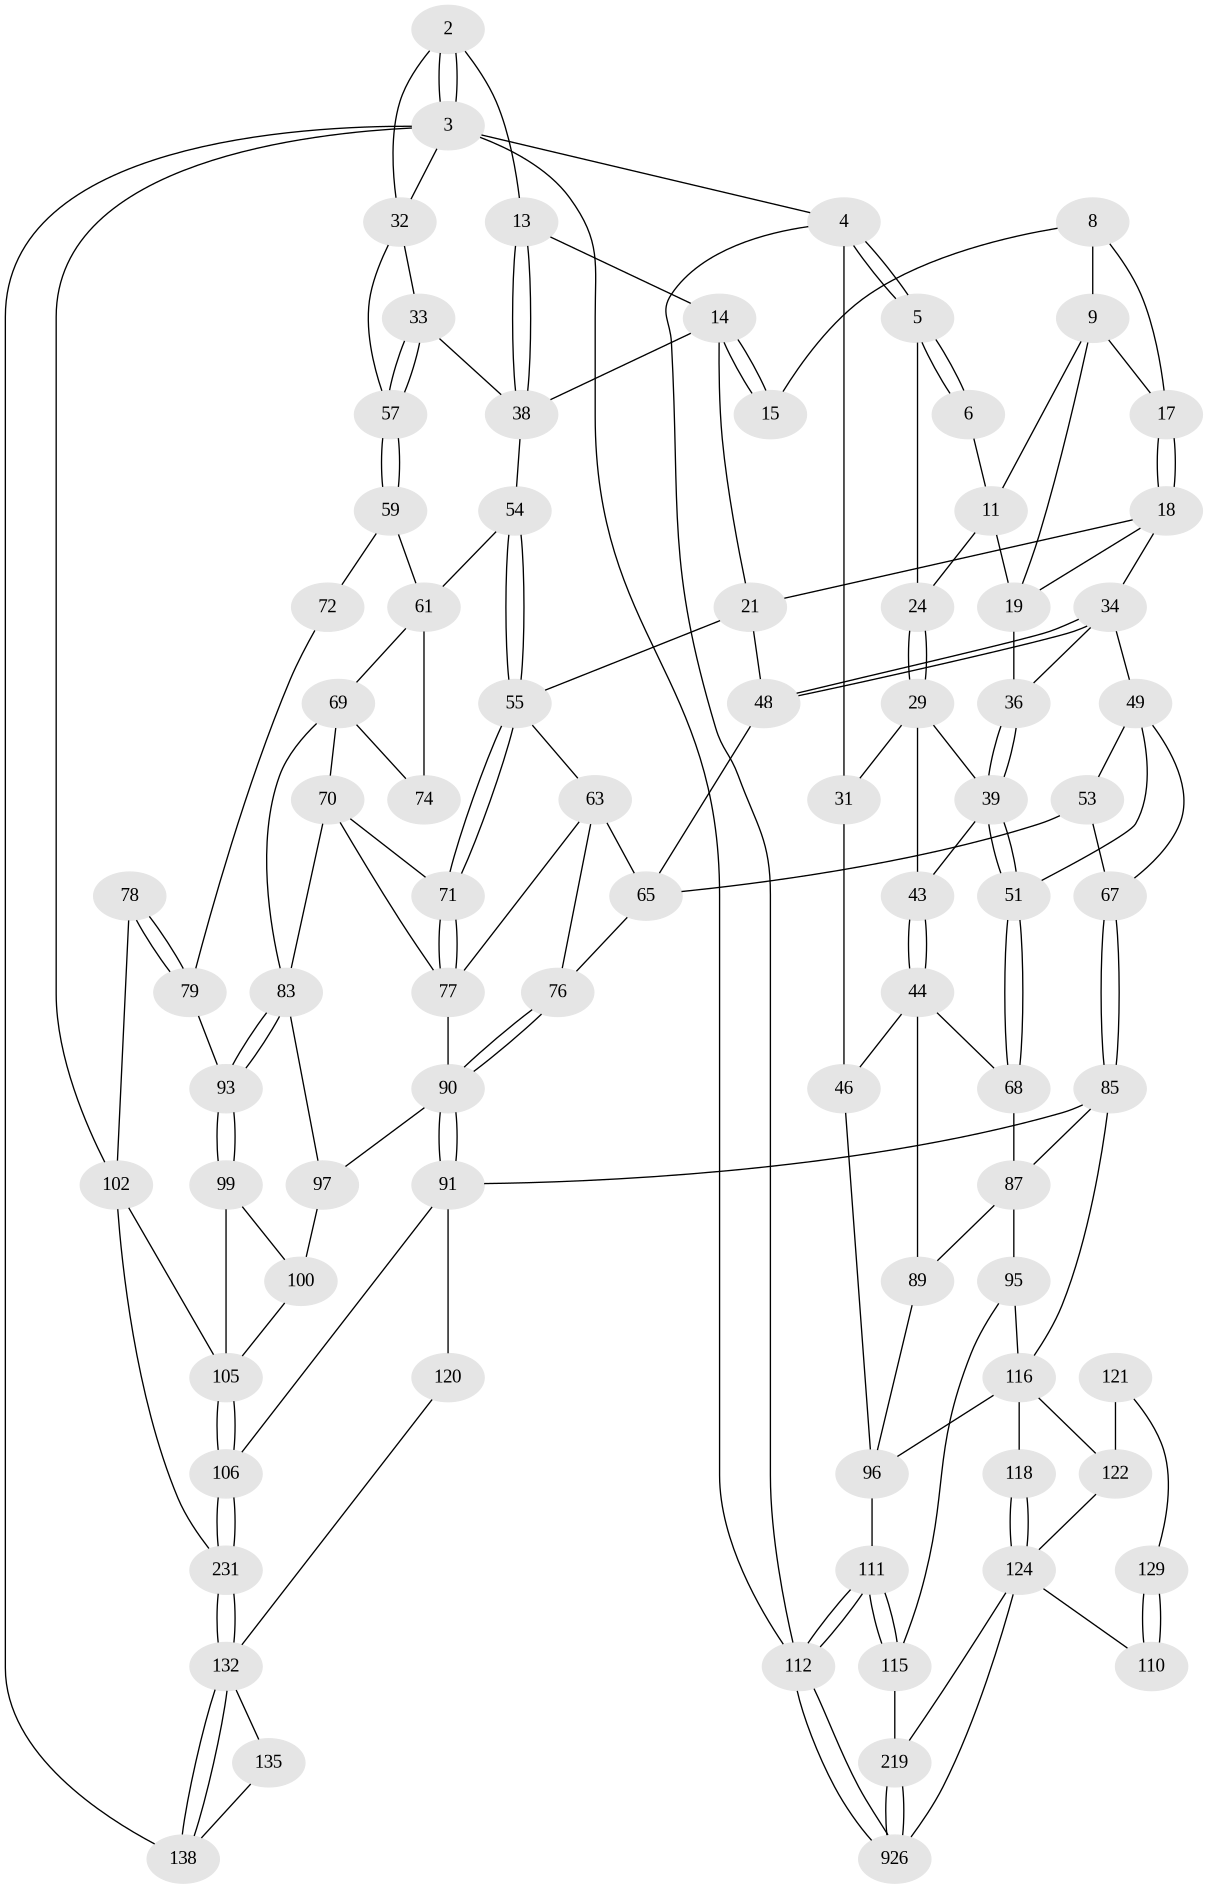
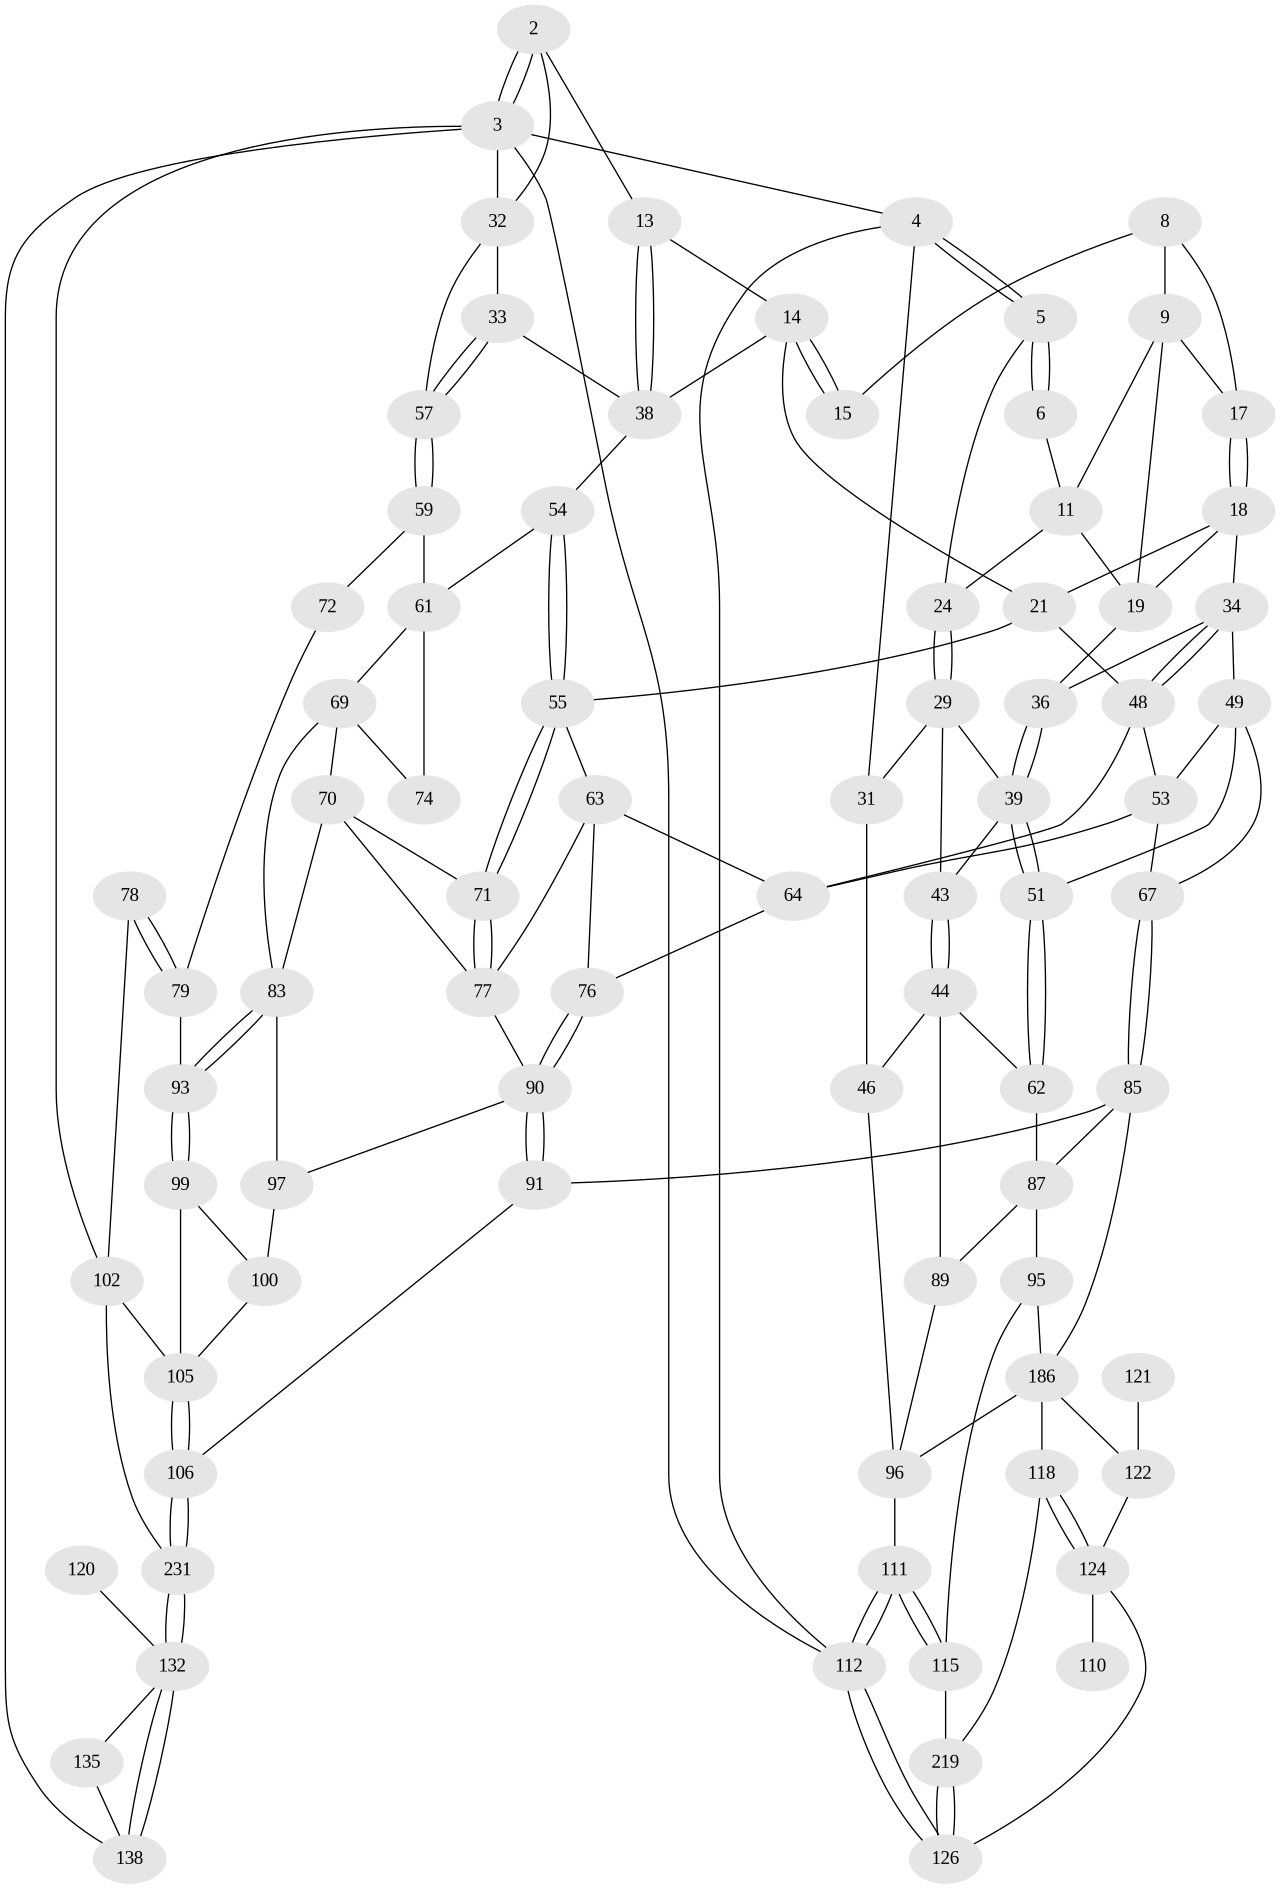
edge "48" -- "53": added
node "65": label "65" -> "64"
node "68": label "68" -> "62"
edge "91" -- "120": removed
node "116": label "116" -> "186"
node "129": removed
edge "124" -- "219": now "118" -- "219"
node "926": label "926" -> "126"
